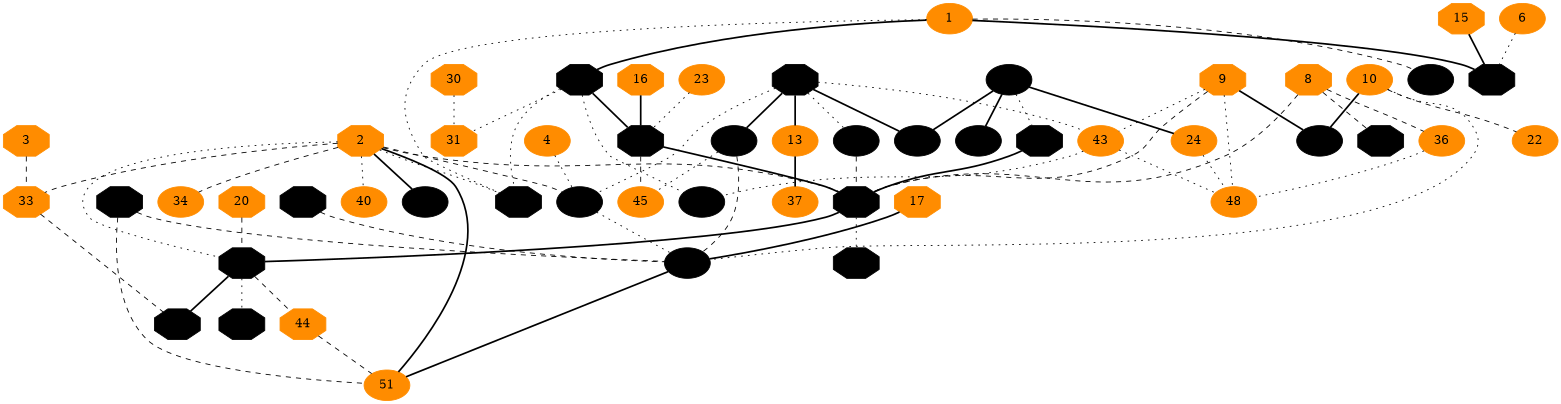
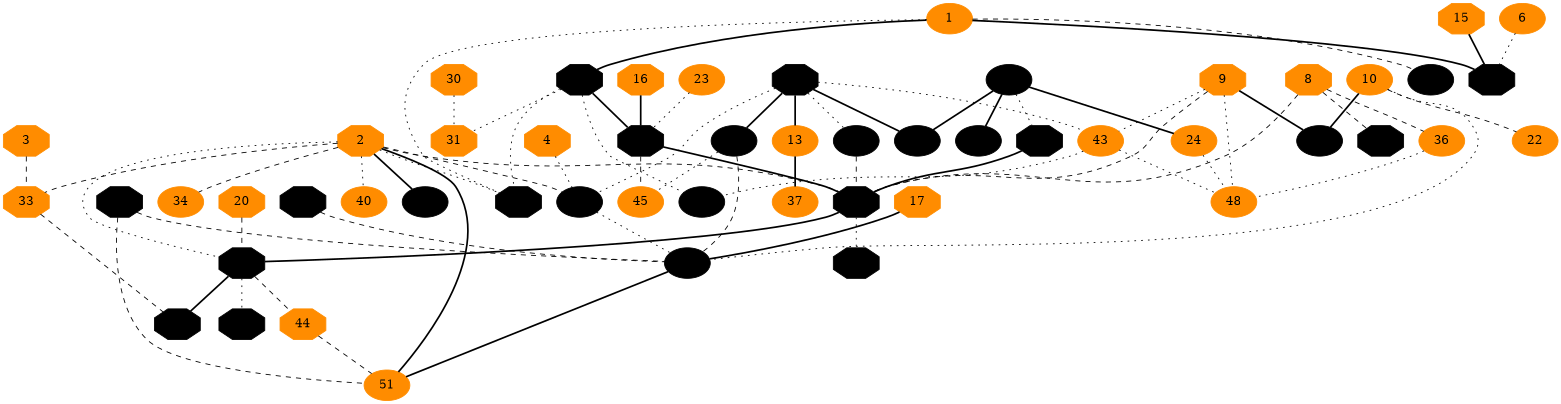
node "4": shape ellipse -> octagon
